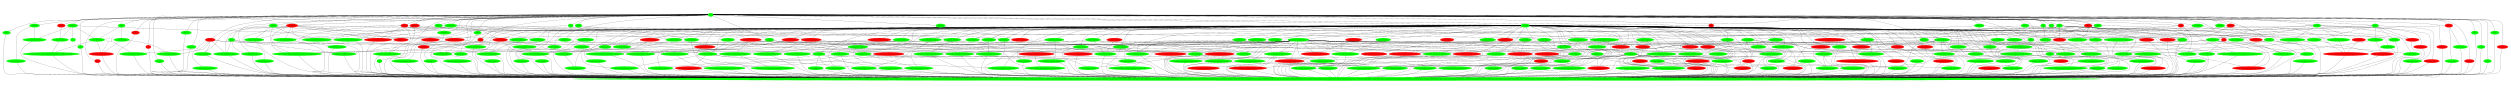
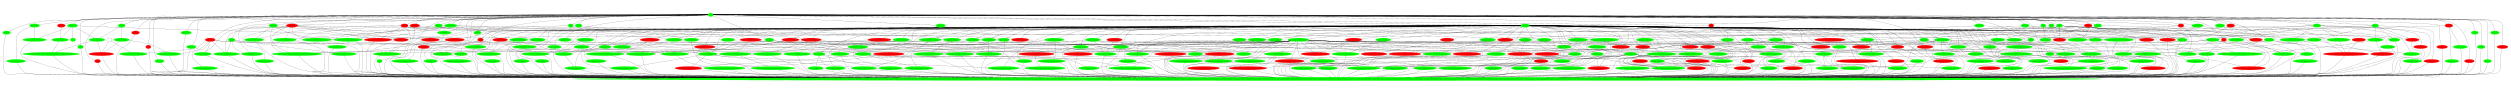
node "час, пользователь, httpamp": removed
